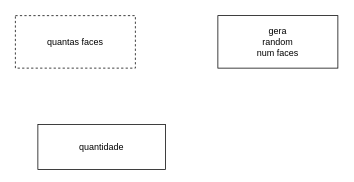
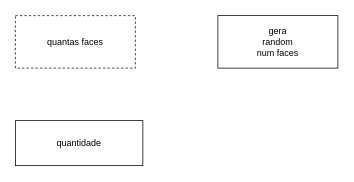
node "quantidade": moved (102, 147) -> (79, 143)
